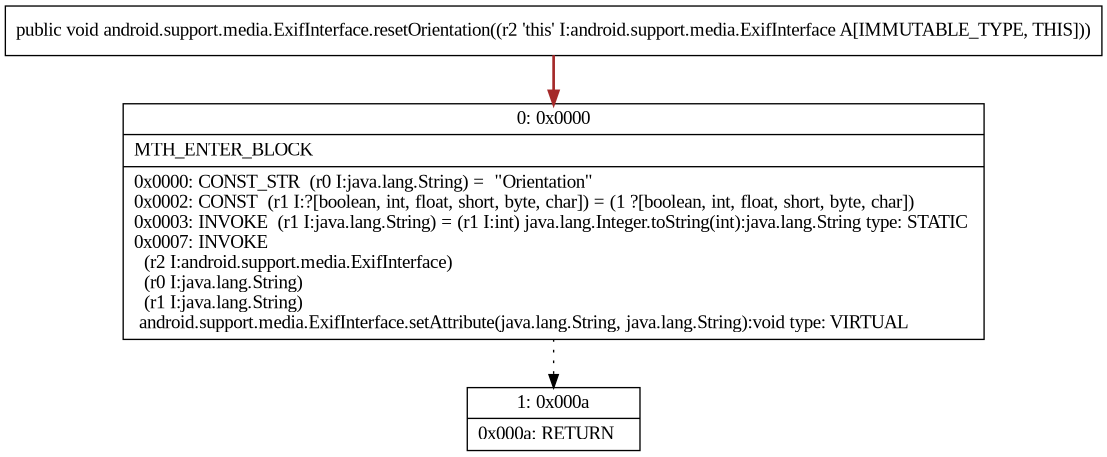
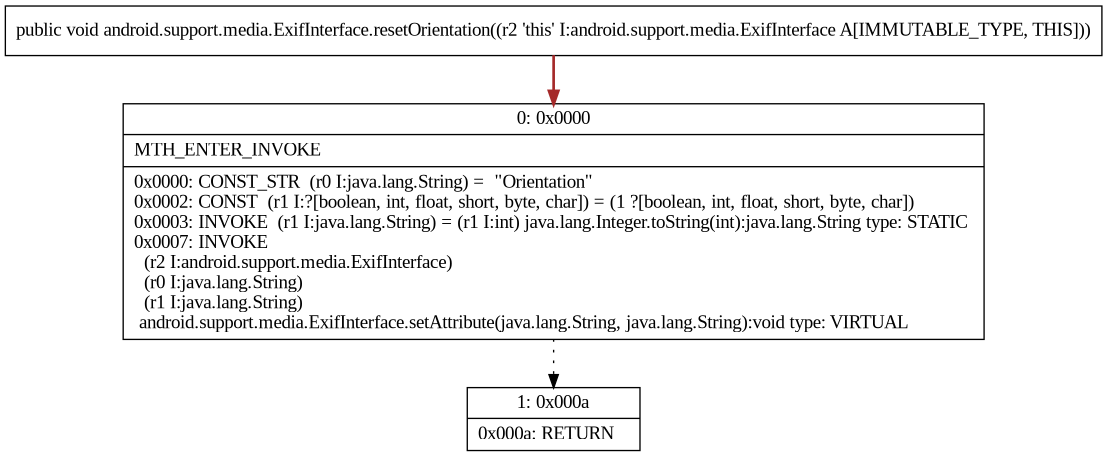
node "0: 0x0000": text "MTH_ENTER_BLOCK" -> "MTH_ENTER_INVOKE"
